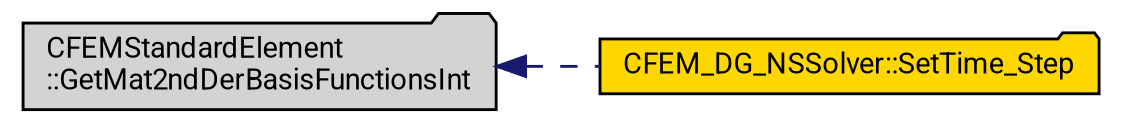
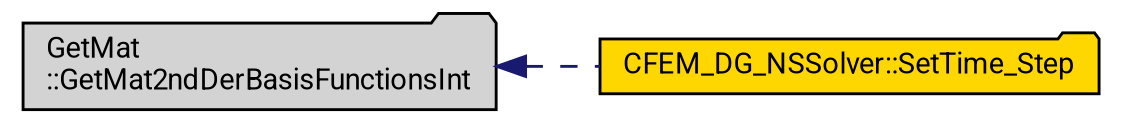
node "CFEMStandardElement ::GetMat2ndDerBasisFunctionsInt": label "CFEMStandardElement ::GetMat2ndDerBasisFunctionsInt" -> "GetMat ::GetMat2ndDerBasisFunctionsInt"
